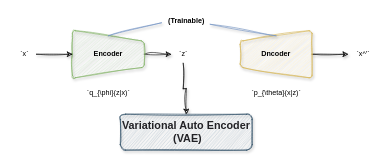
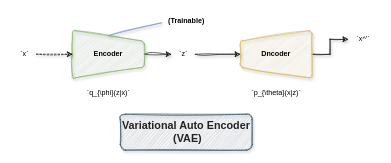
edge "(Trainable)" -- "Dncoder": removed
edge "`x`" -> "Encoder": style solid -> dashed
node "`x^'`": moved (363, 54) -> (363, 39)
edge "`z`" -> "Variational Auto Encoder (VAE)": now "`z`" -> "Dncoder"
